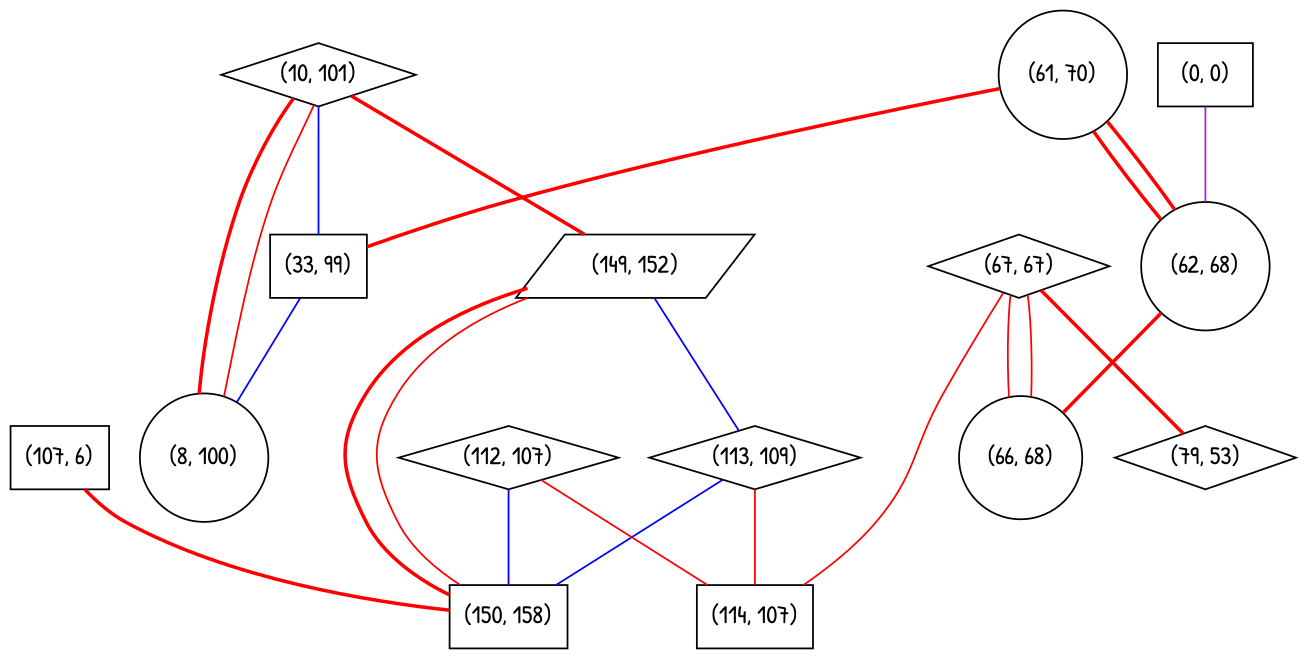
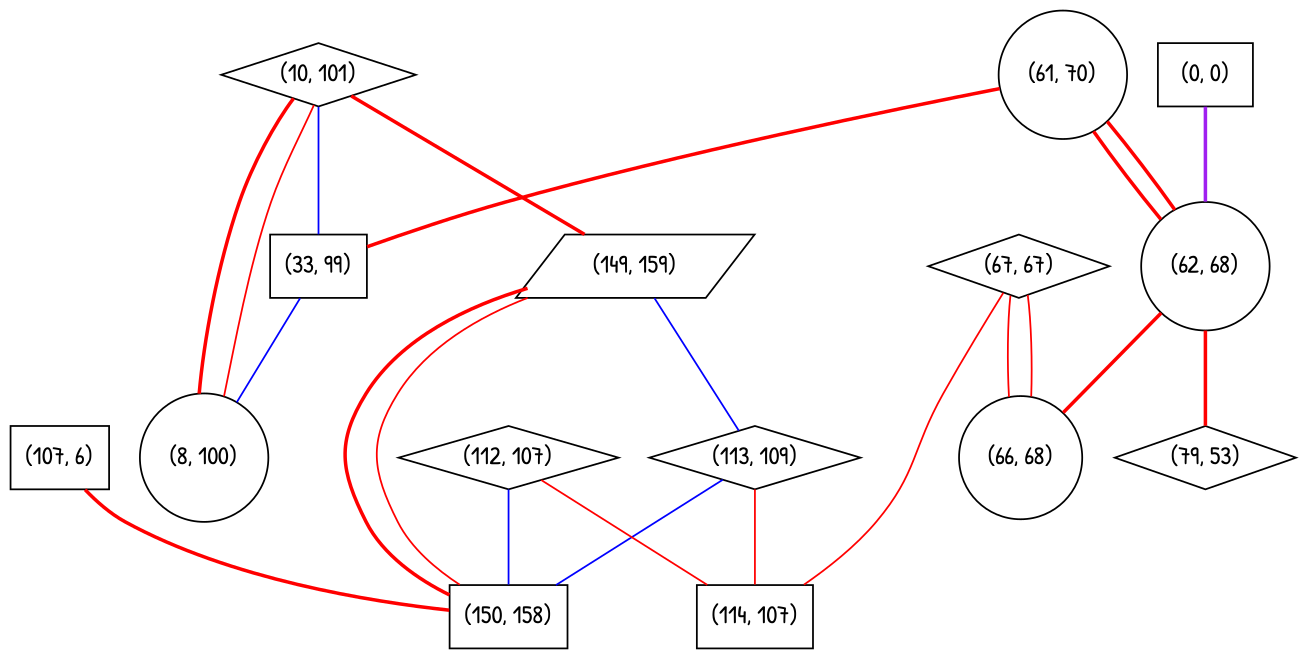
edge "(0, 0)" -- "(62, 68)": style solid -> bold
node "(149, 152)": label "(149, 152)" -> "(149, 159)"
edge "(67, 67)" -- "(79, 53)": now "(62, 68)" -- "(79, 53)"
